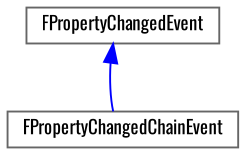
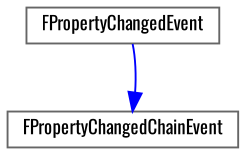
edge "FPropertyChangedChainEvent" -> "FPropertyChangedEvent": reversed
